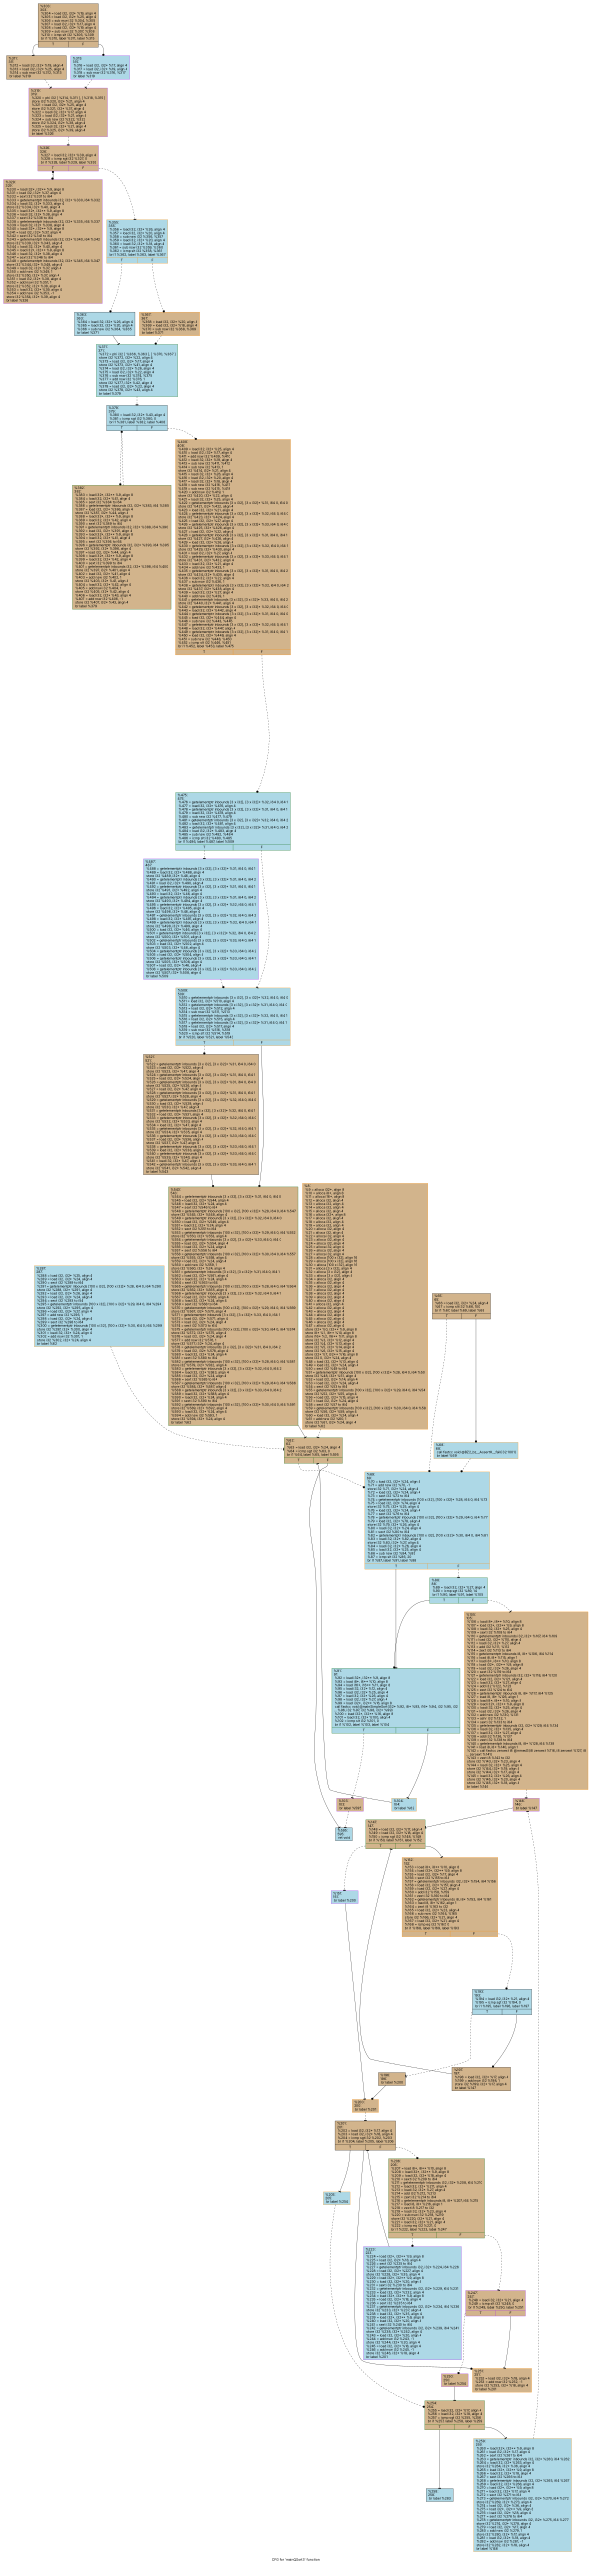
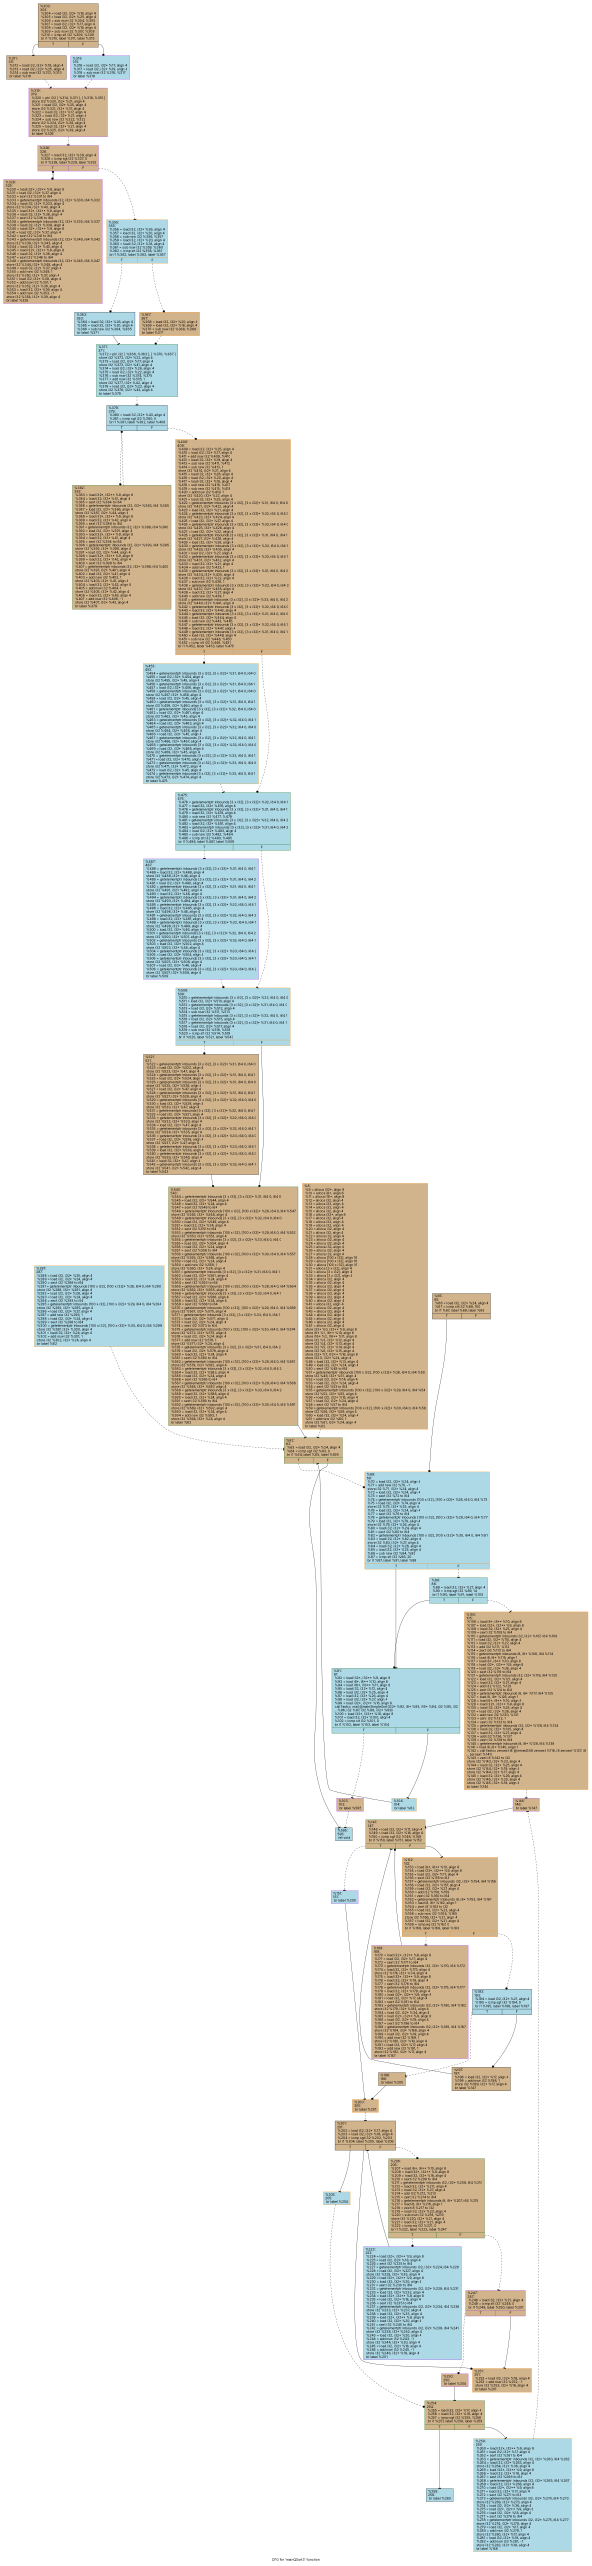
node "%453:": added
edge "%65:" -> "%69:": style dashed -> solid
node "%68:": removed
node "%169:": added
